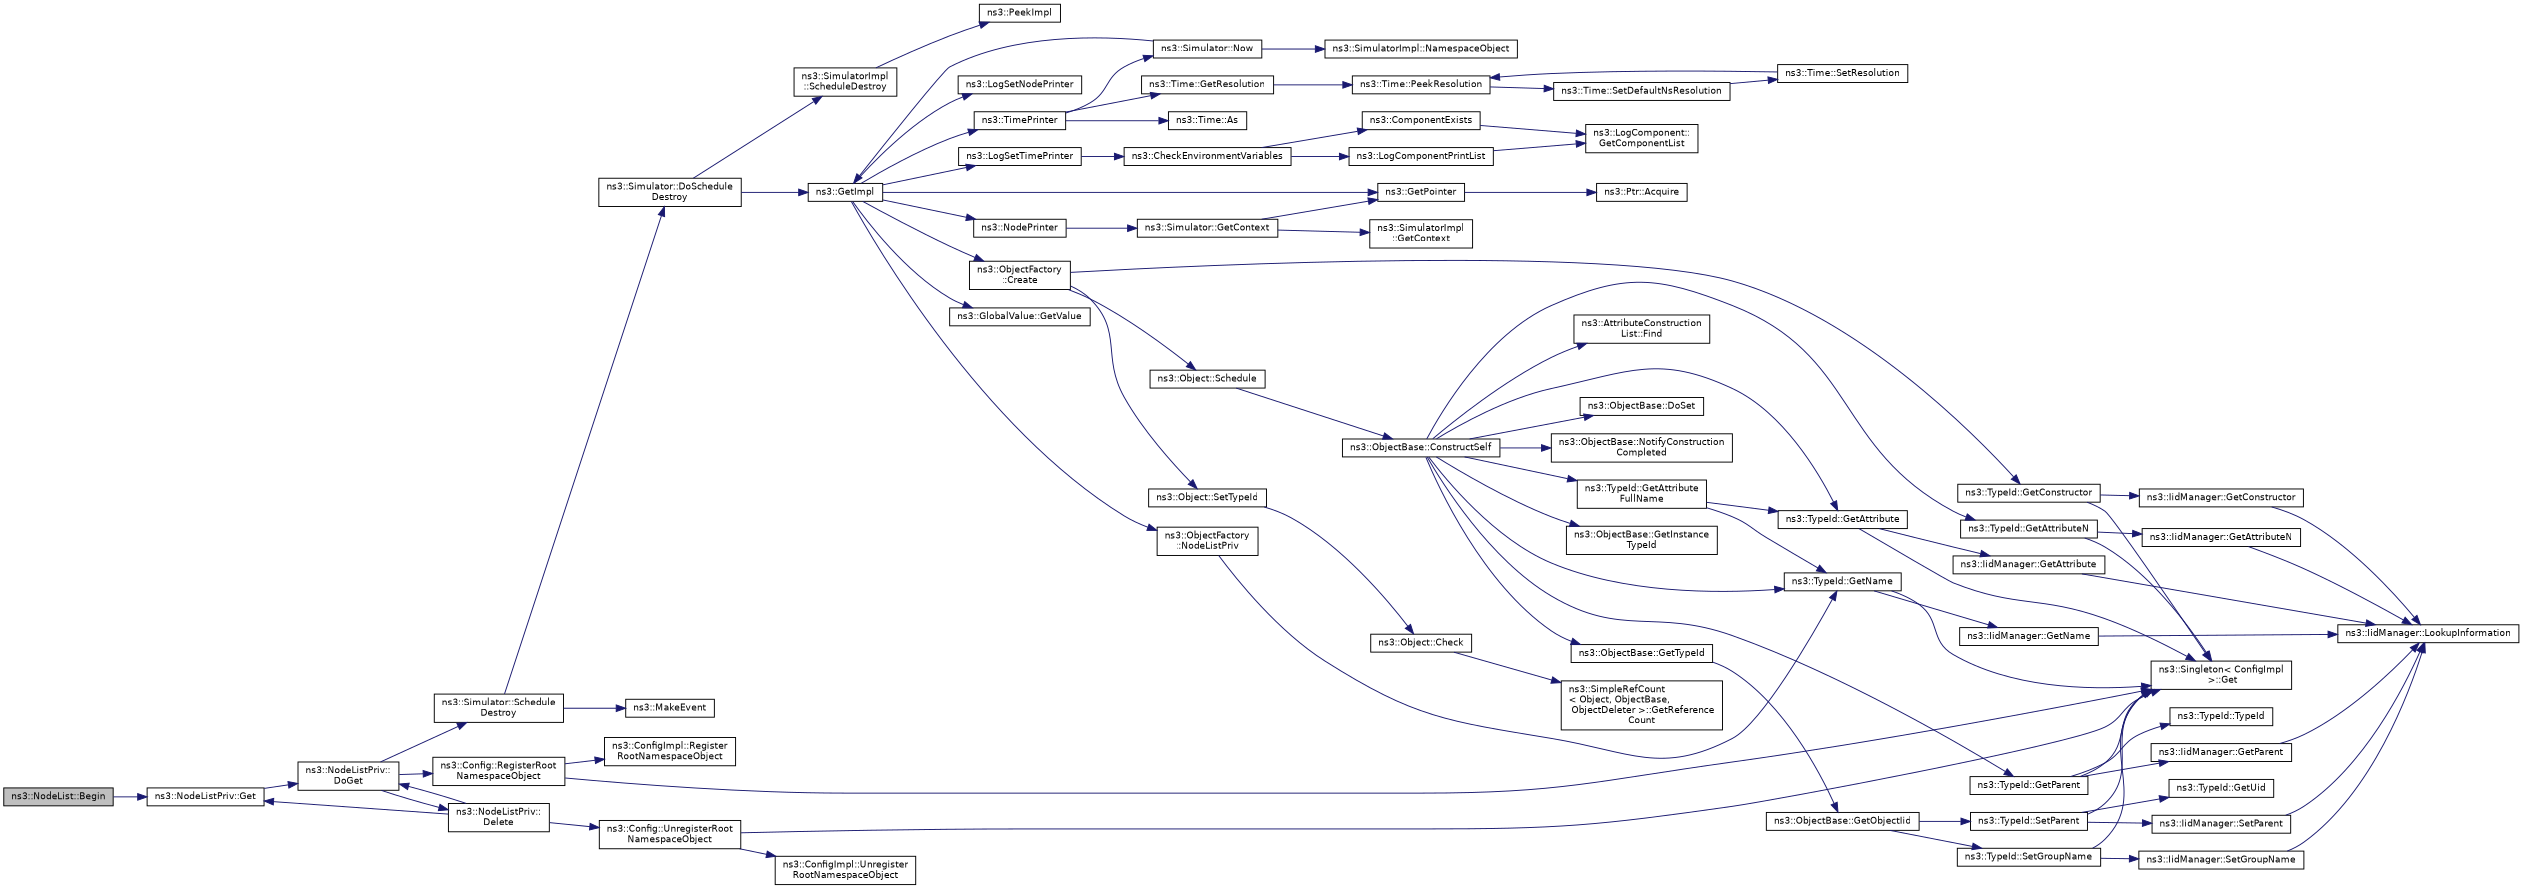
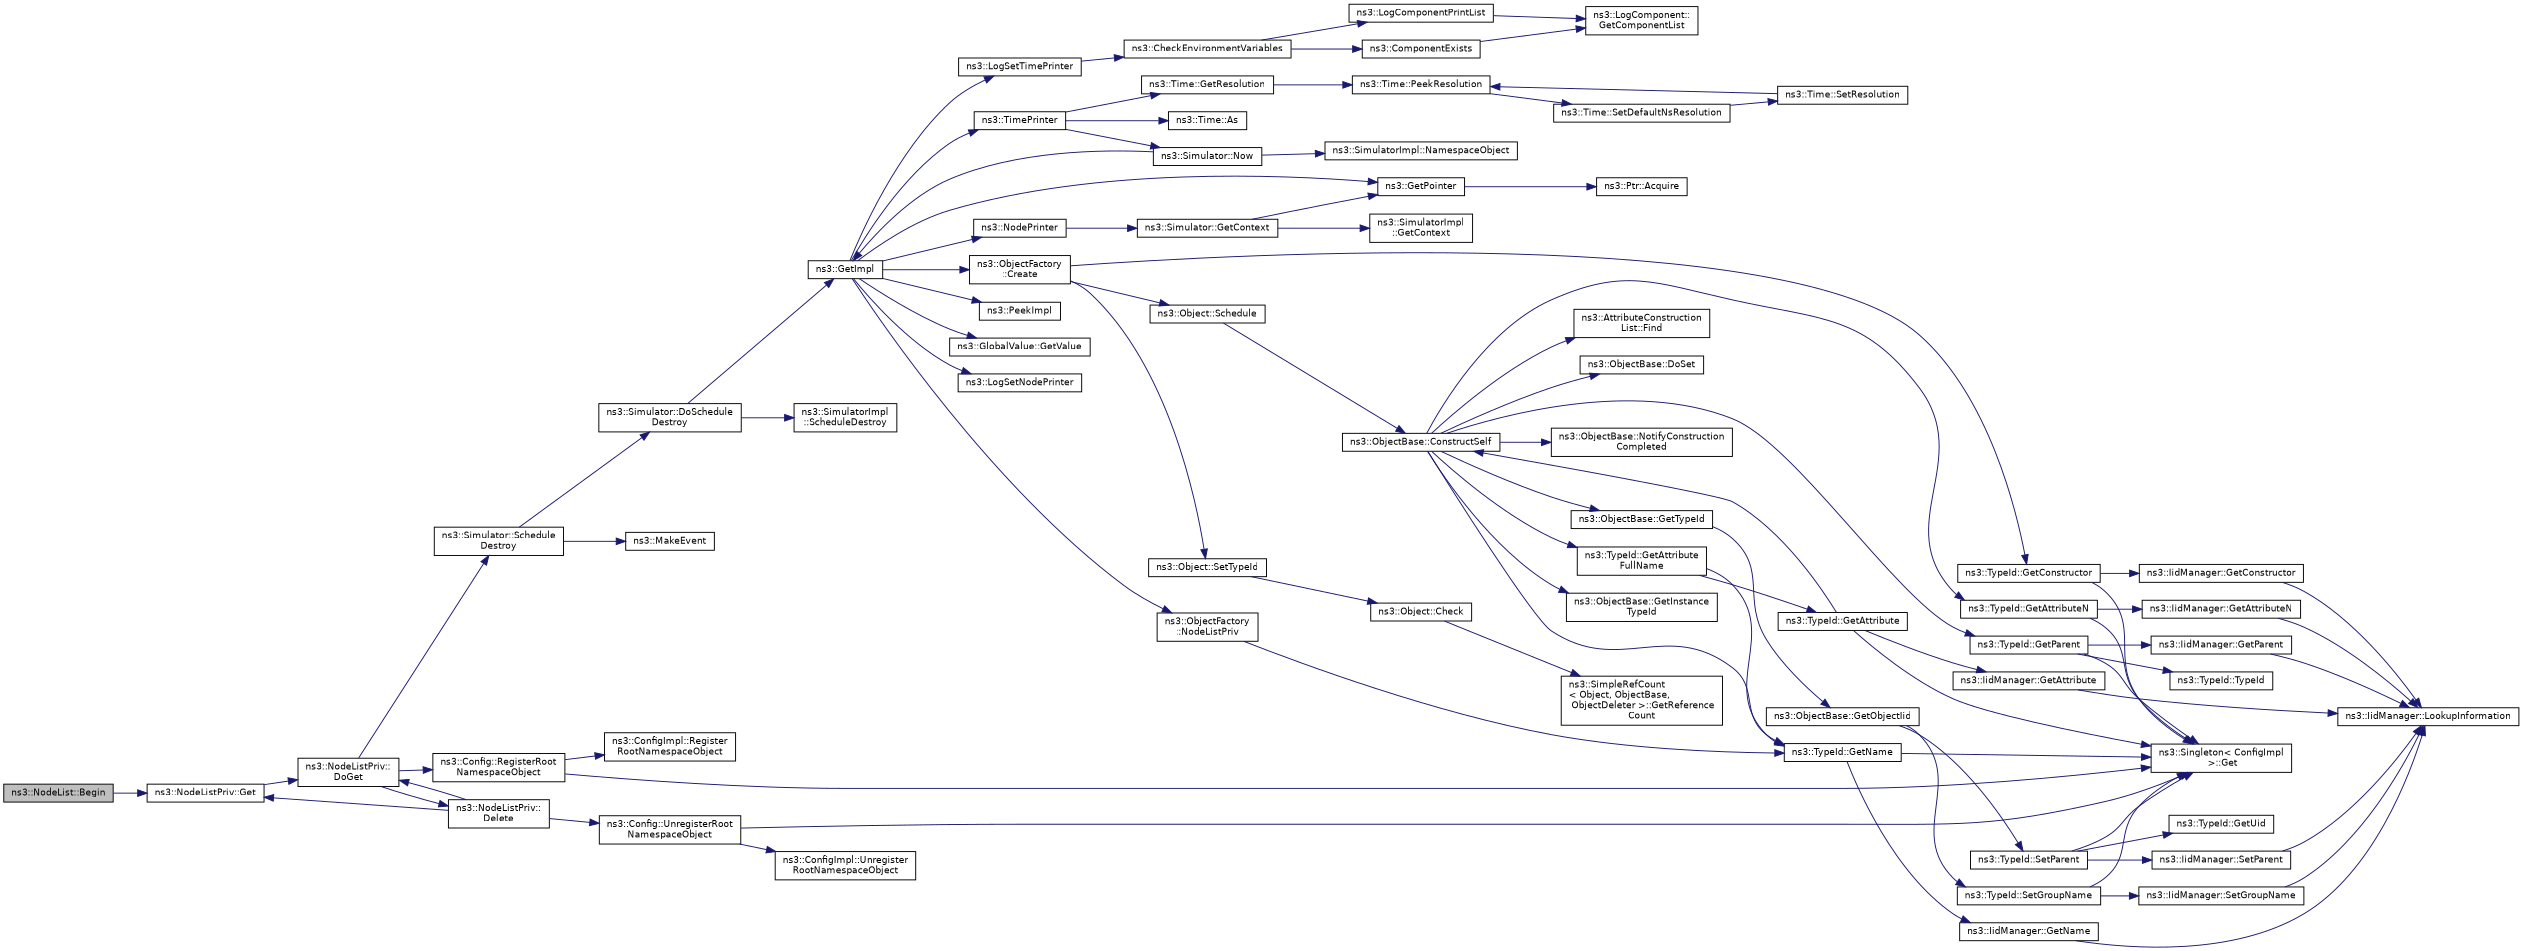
edge "ns3::SimulatorImpl ::ScheduleDestroy" -> "ns3::PeekImpl": now "ns3::GetImpl" -> "ns3::PeekImpl"
edge "ns3::ObjectBase::ConstructSelf" -> "ns3::TypeId::GetAttribute": reversed
